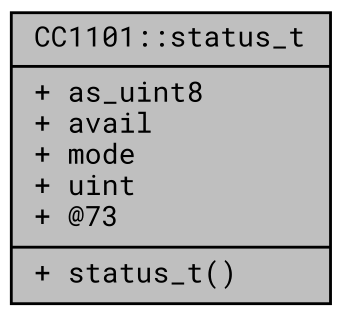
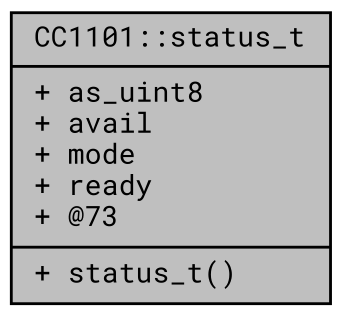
node "CC1101::status_t": text "+ uint" -> "+ ready"
